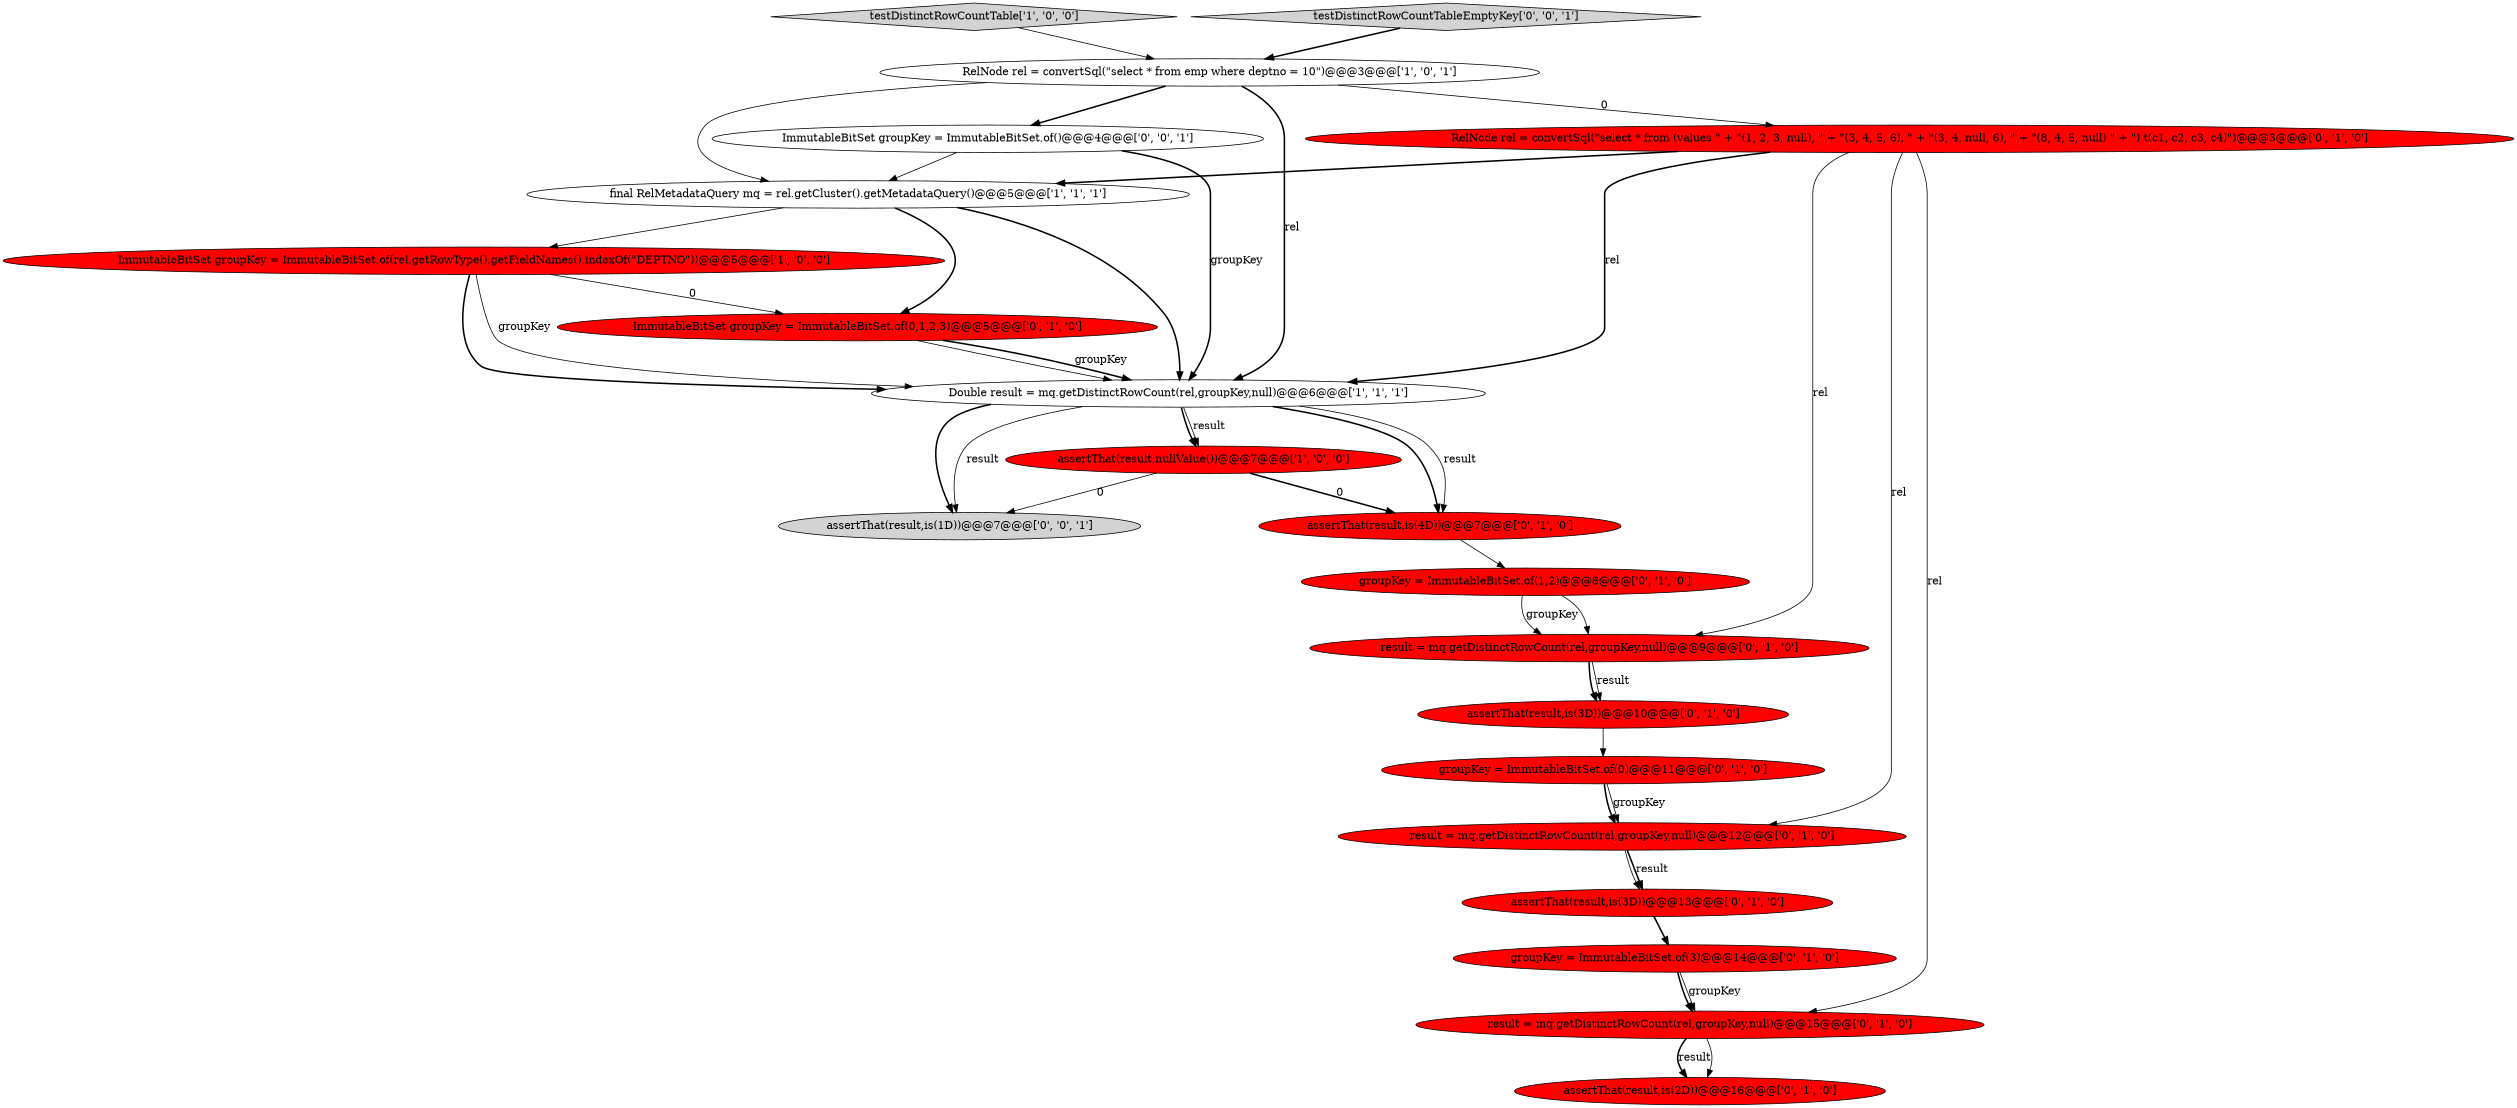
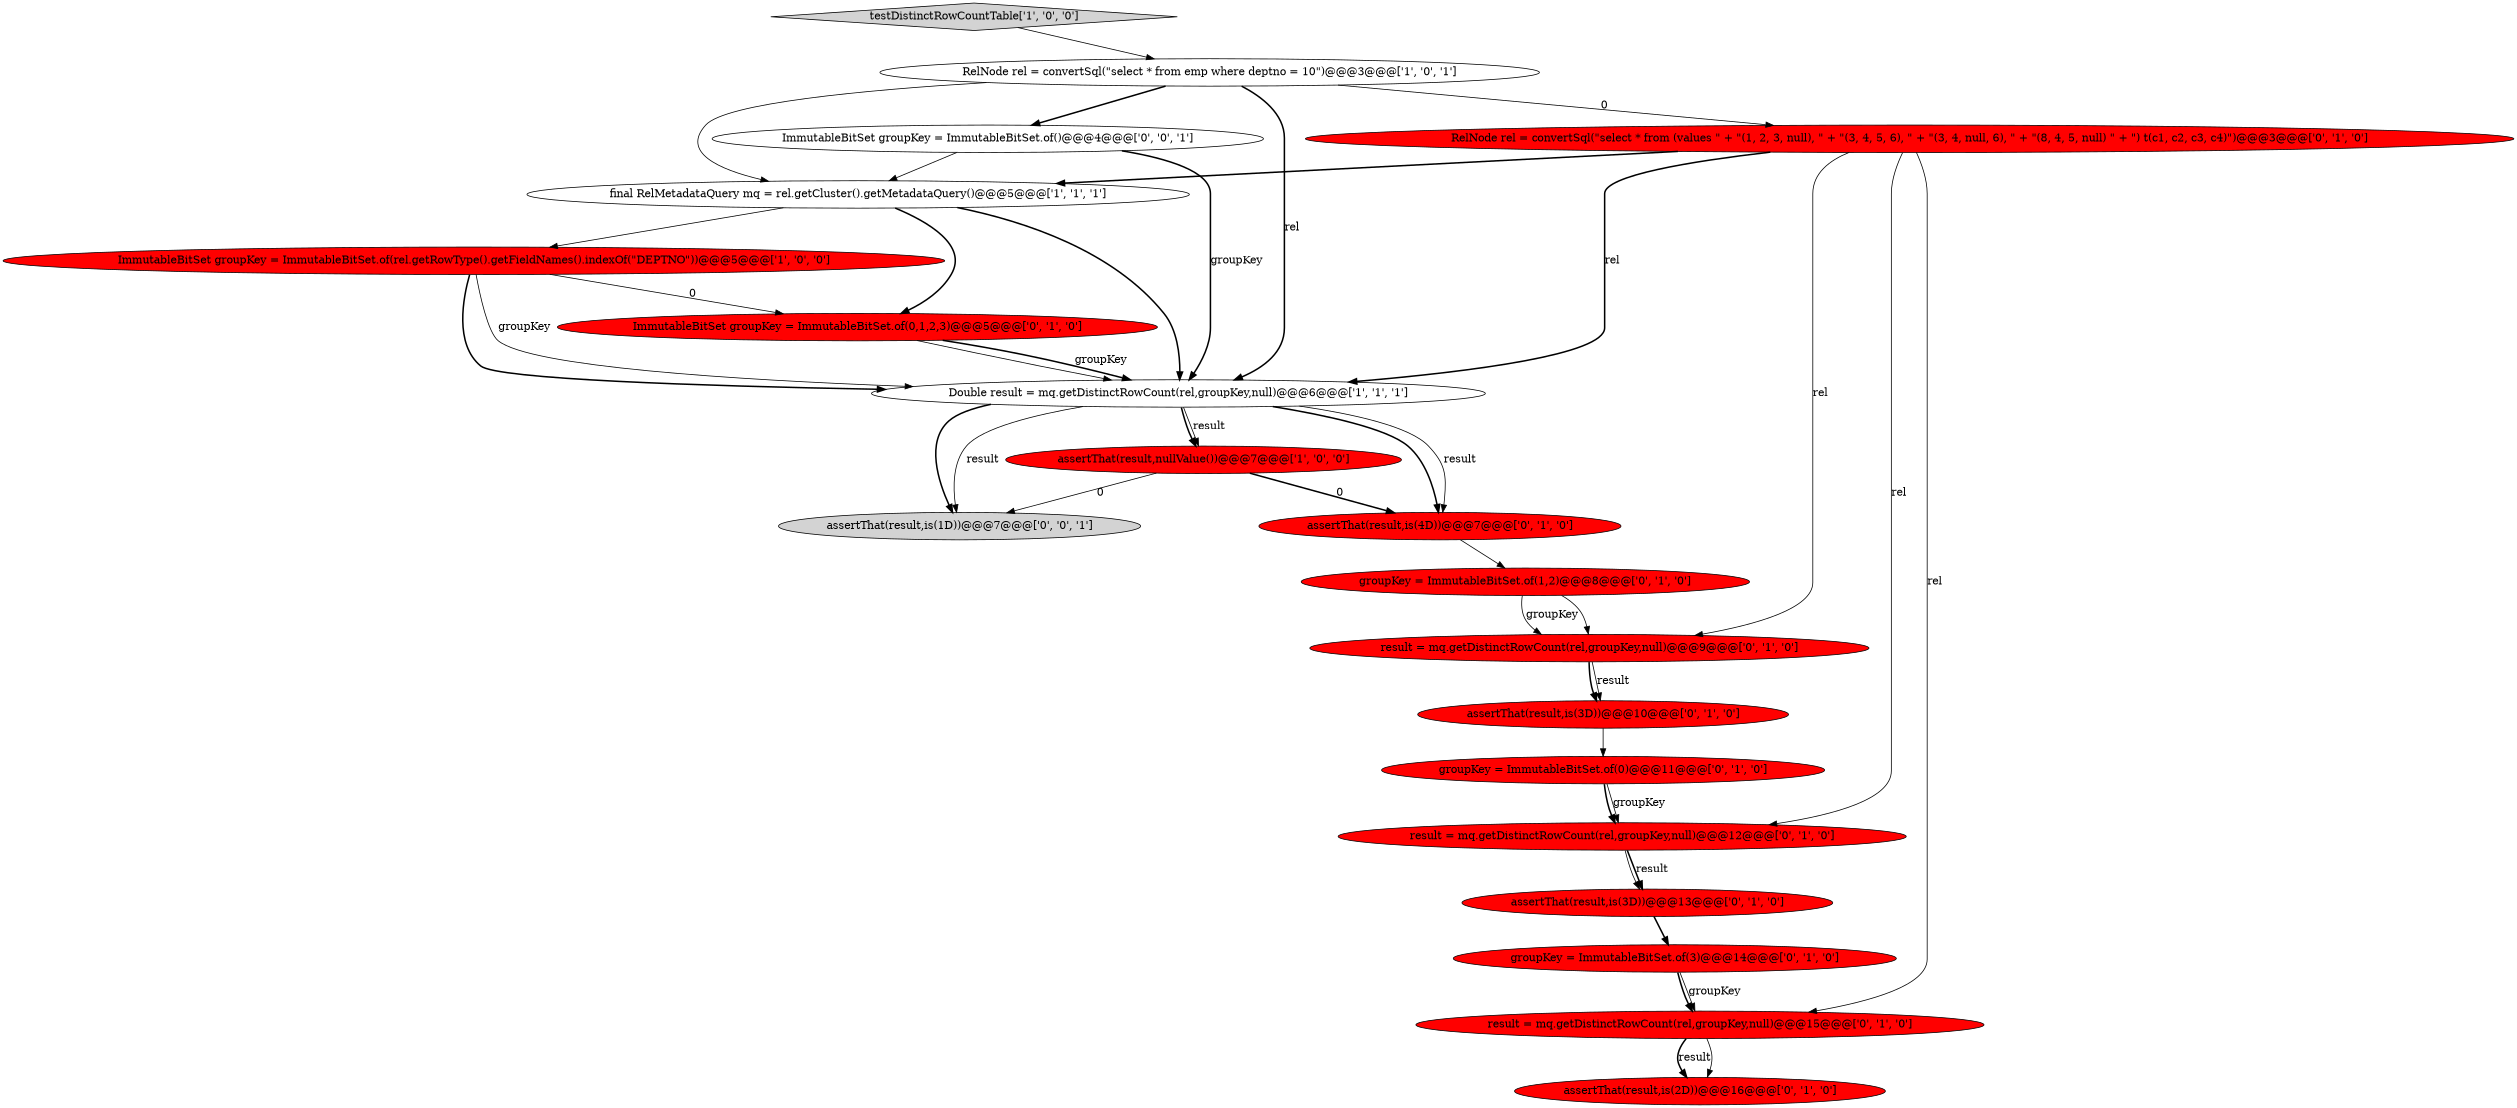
node "testDistinctRowCountTableEmptyKey['0', '0', '1']": removed
